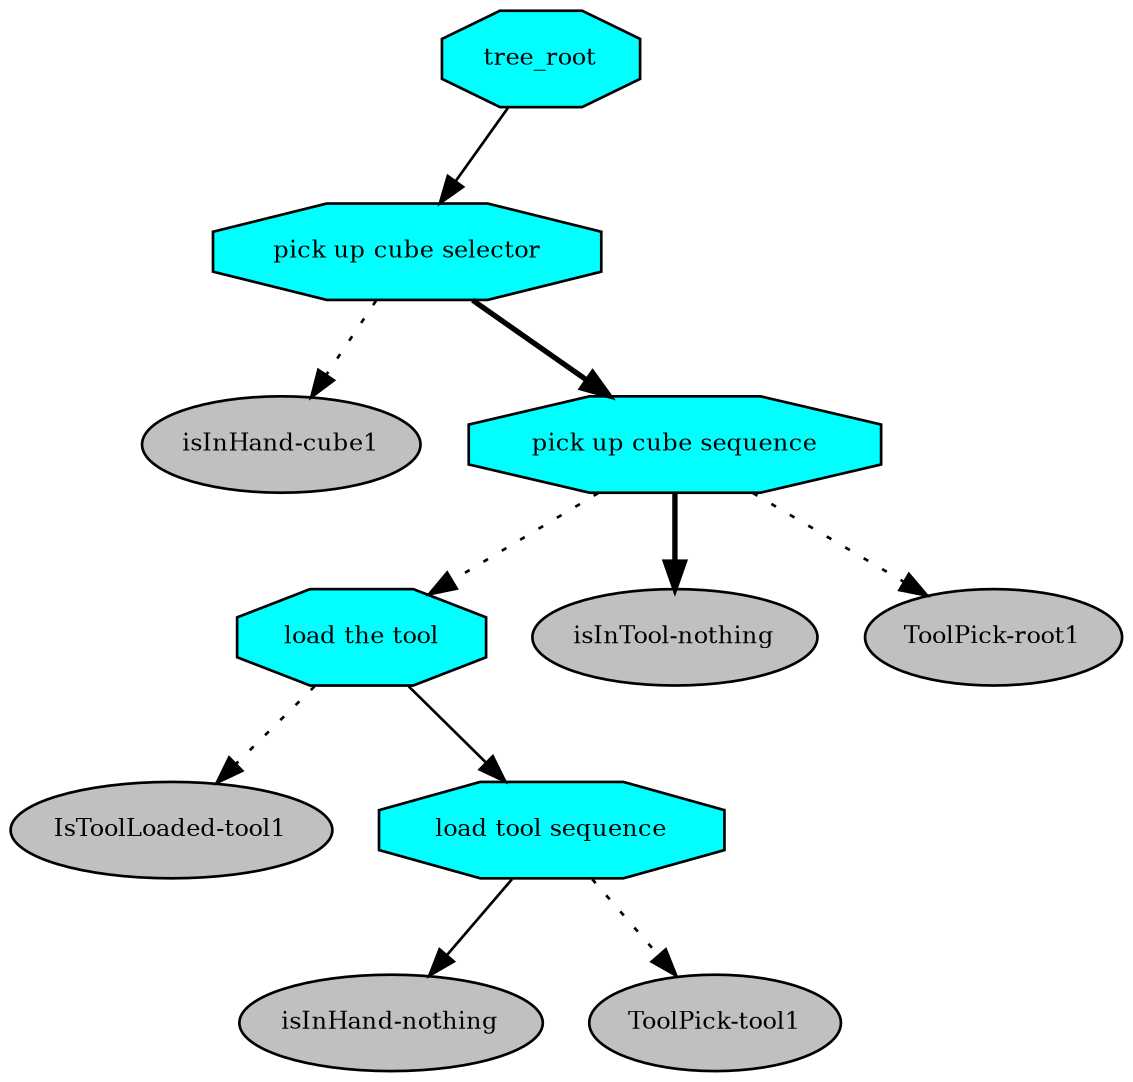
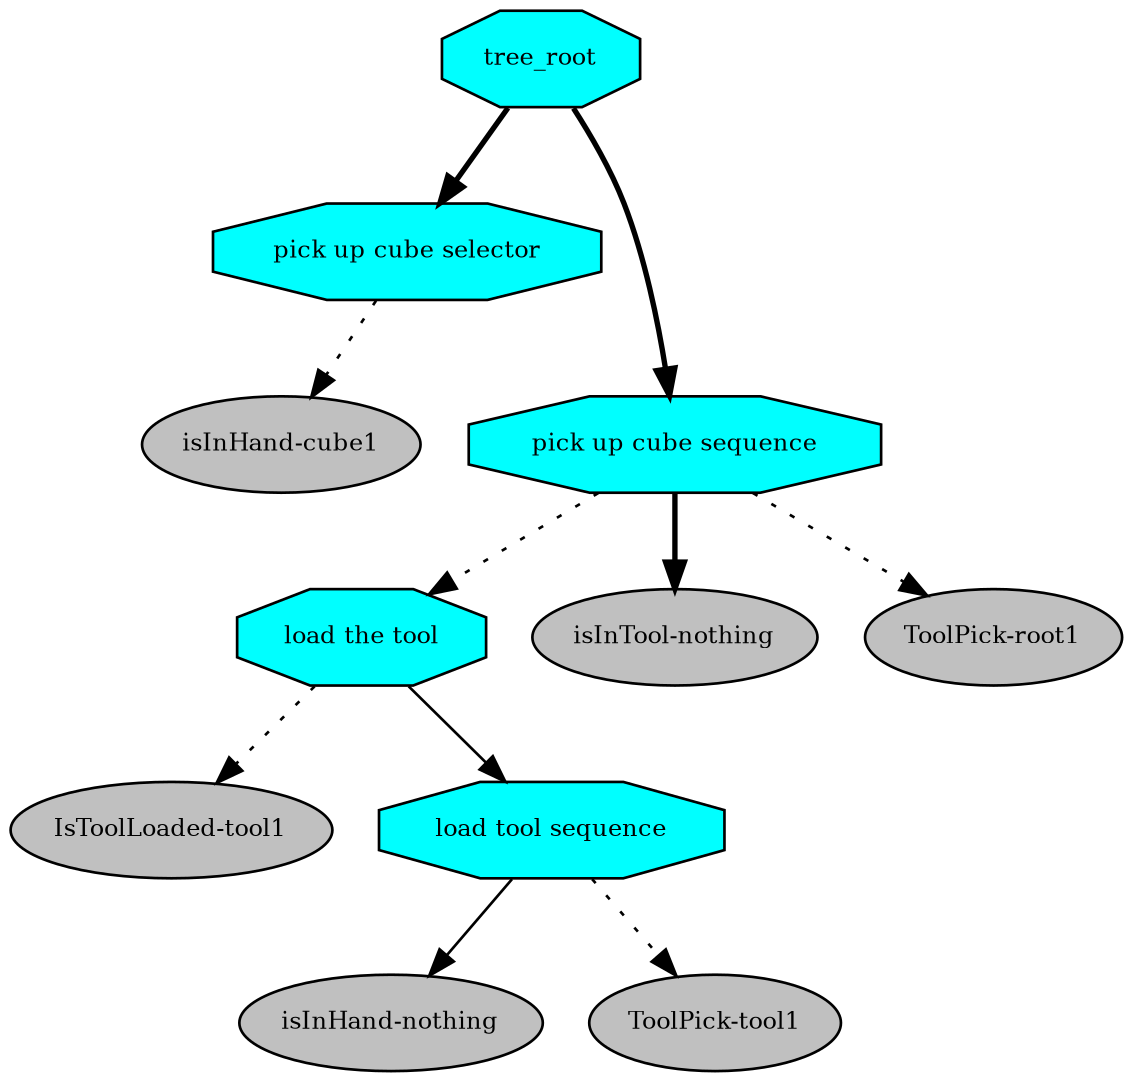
edge "tree_root" -> "pick up cube selector": style solid -> bold
edge "pick up cube selector" -> "pick up cube sequence": now "tree_root" -> "pick up cube sequence"
